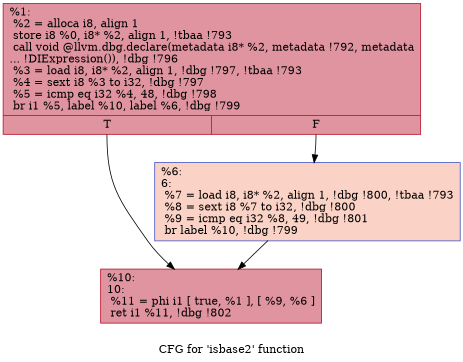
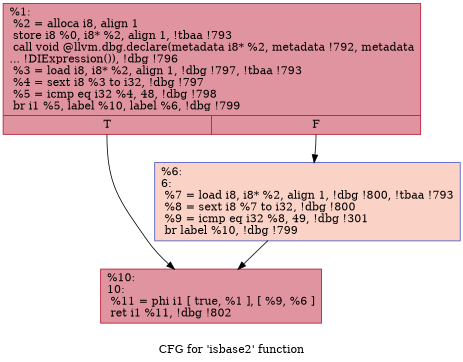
node "%6:": text "%9 = icmp eq i32 %8, 49, !dbg !801" -> "%9 = icmp eq i32 %8, 49, !dbg !301"
